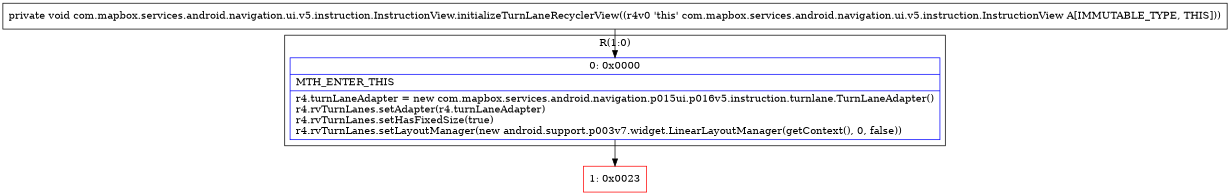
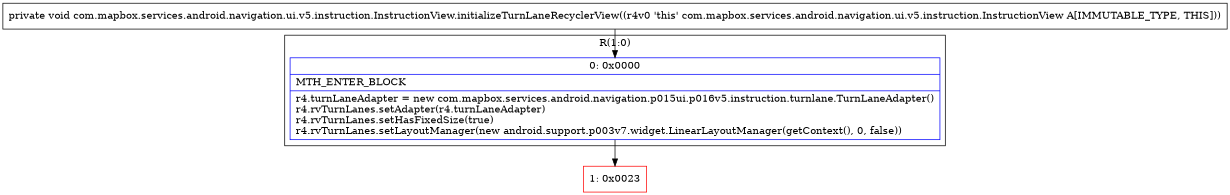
node "0: 0x0000": text "MTH_ENTER_THIS" -> "MTH_ENTER_BLOCK"
